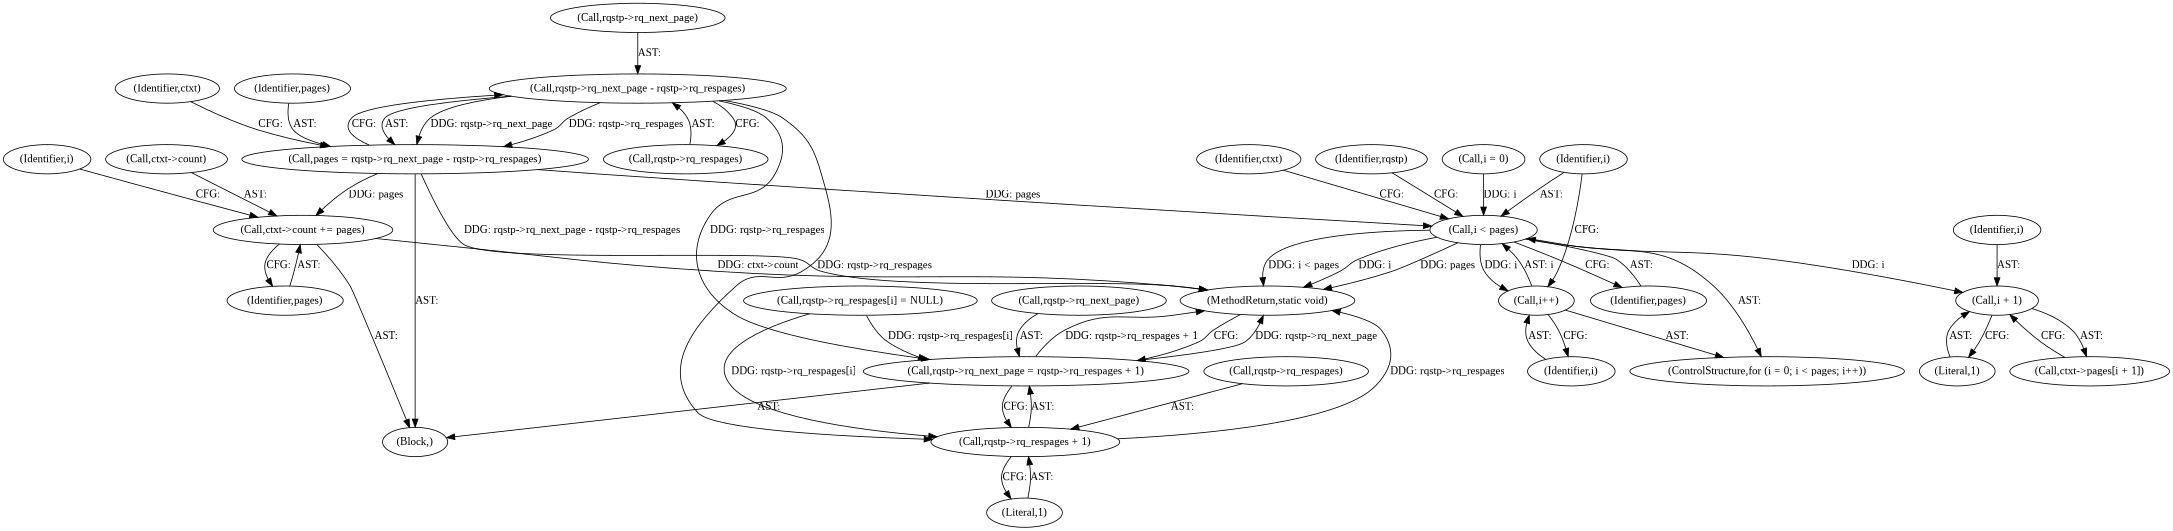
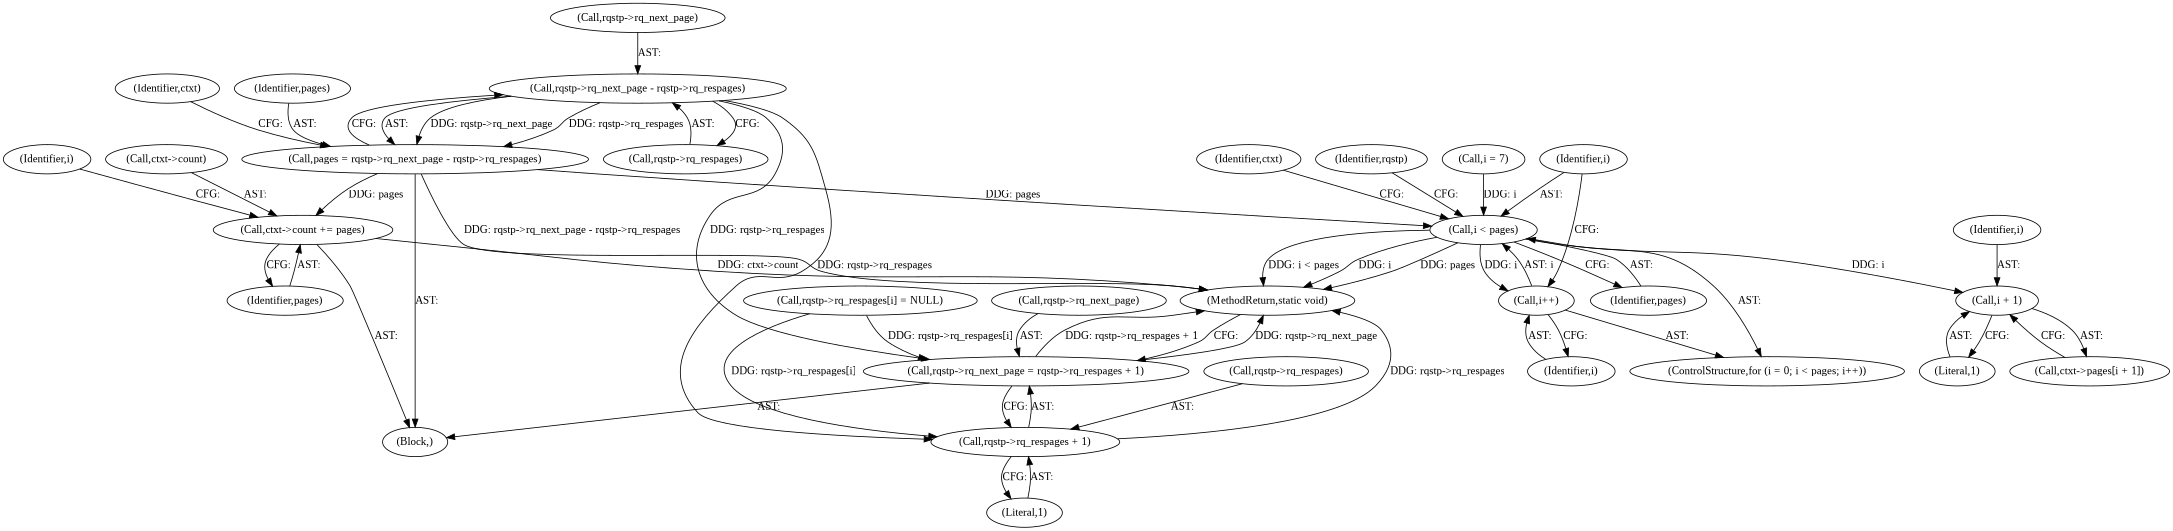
node "(Call,i = 0)": label "(Call,i = 0)" -> "(Call,i = 7)"
